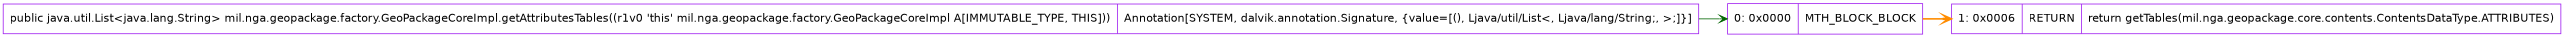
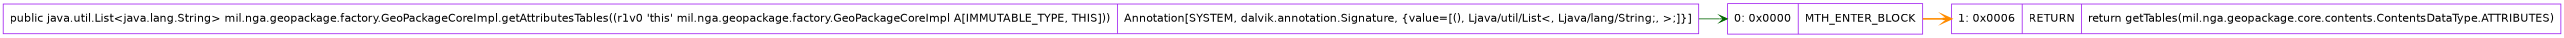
node "0: 0x0000": text "MTH_BLOCK_BLOCK" -> "MTH_ENTER_BLOCK"
